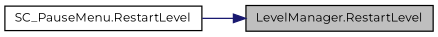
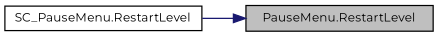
node "LevelManager.RestartLevel": label "LevelManager.RestartLevel" -> "PauseMenu.RestartLevel"
